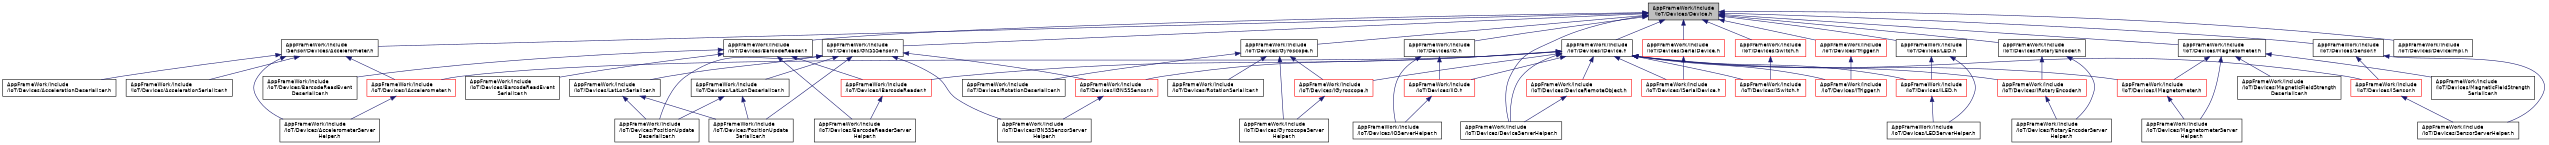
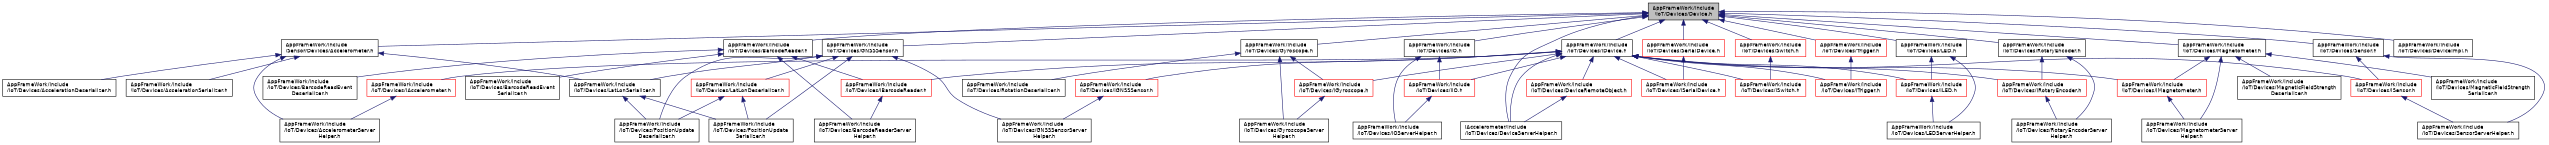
edge "AppFrameWork/include /IoT/Devices/IGNSSSensor.h" -> "AppFrameWork/include /IoT/Devices/GNSSSensor.h": removed
edge "AppFrameWork/include /IoT/Devices/IAccelerometer.h" -> "AppFrameWork/include /Sensor/Devices/Accelerometer.h": now "AppFrameWork/include /IoT/Devices/LatLonSerializer.h" -> "AppFrameWork/include /Sensor/Devices/Accelerometer.h"
node "AppFrameWork/include /IoT/Devices/LatLonDeserializer.h": color black -> red
node "AppFrameWork/include /IoT/Devices/RotationSerializer.h": removed
node "AppFrameWork/include /IoT/Devices/DeviceServerHelper.h": label "AppFrameWork/include /IoT/Devices/DeviceServerHelper.h" -> "IAccelerometer/include /IoT/Devices/DeviceServerHelper.h"
